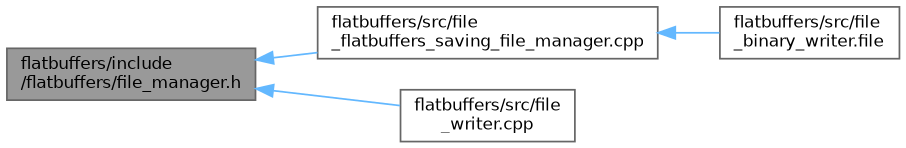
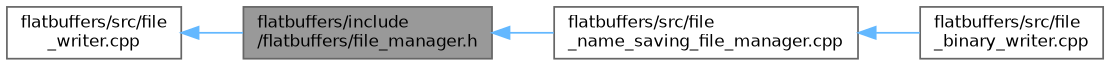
node "flatbuffers/src/file _flatbuffers_saving_file_manager.cpp": label "flatbuffers/src/file _flatbuffers_saving_file_manager.cpp" -> "flatbuffers/src/file _name_saving_file_manager.cpp"
node "flatbuffers/src/file _binary_writer.file": label "flatbuffers/src/file _binary_writer.file" -> "flatbuffers/src/file _binary_writer.cpp"
edge "flatbuffers/src/file _writer.cpp" -> "flatbuffers/include /flatbuffers/file_manager.h": reversed
